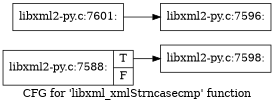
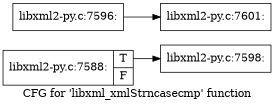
edge "libxml2-py.c:7601:" -> "libxml2-py.c:7596:": reversed
